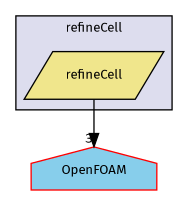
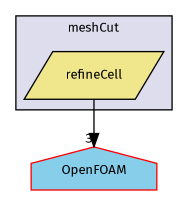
cluster "refineCell": label "refineCell" -> "meshCut"
